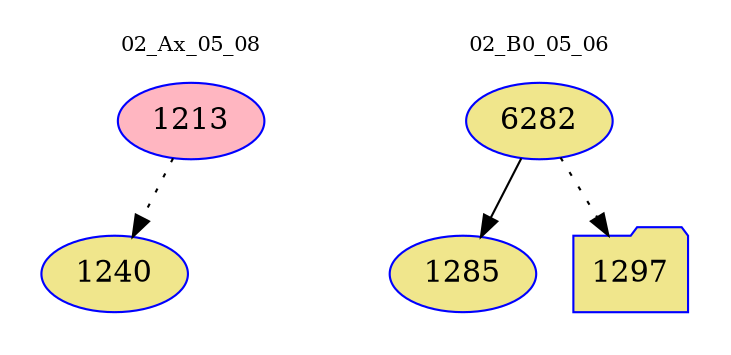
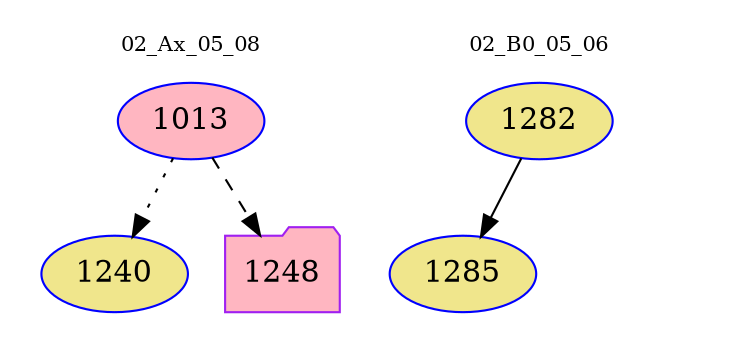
node "1213": label "1213" -> "1013"
node "6282": label "6282" -> "1282"
node "1248": added
node "1297": removed
